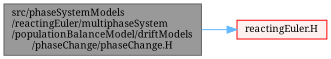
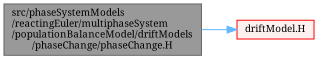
node "reactingEuler.H": label "reactingEuler.H" -> "driftModel.H"
